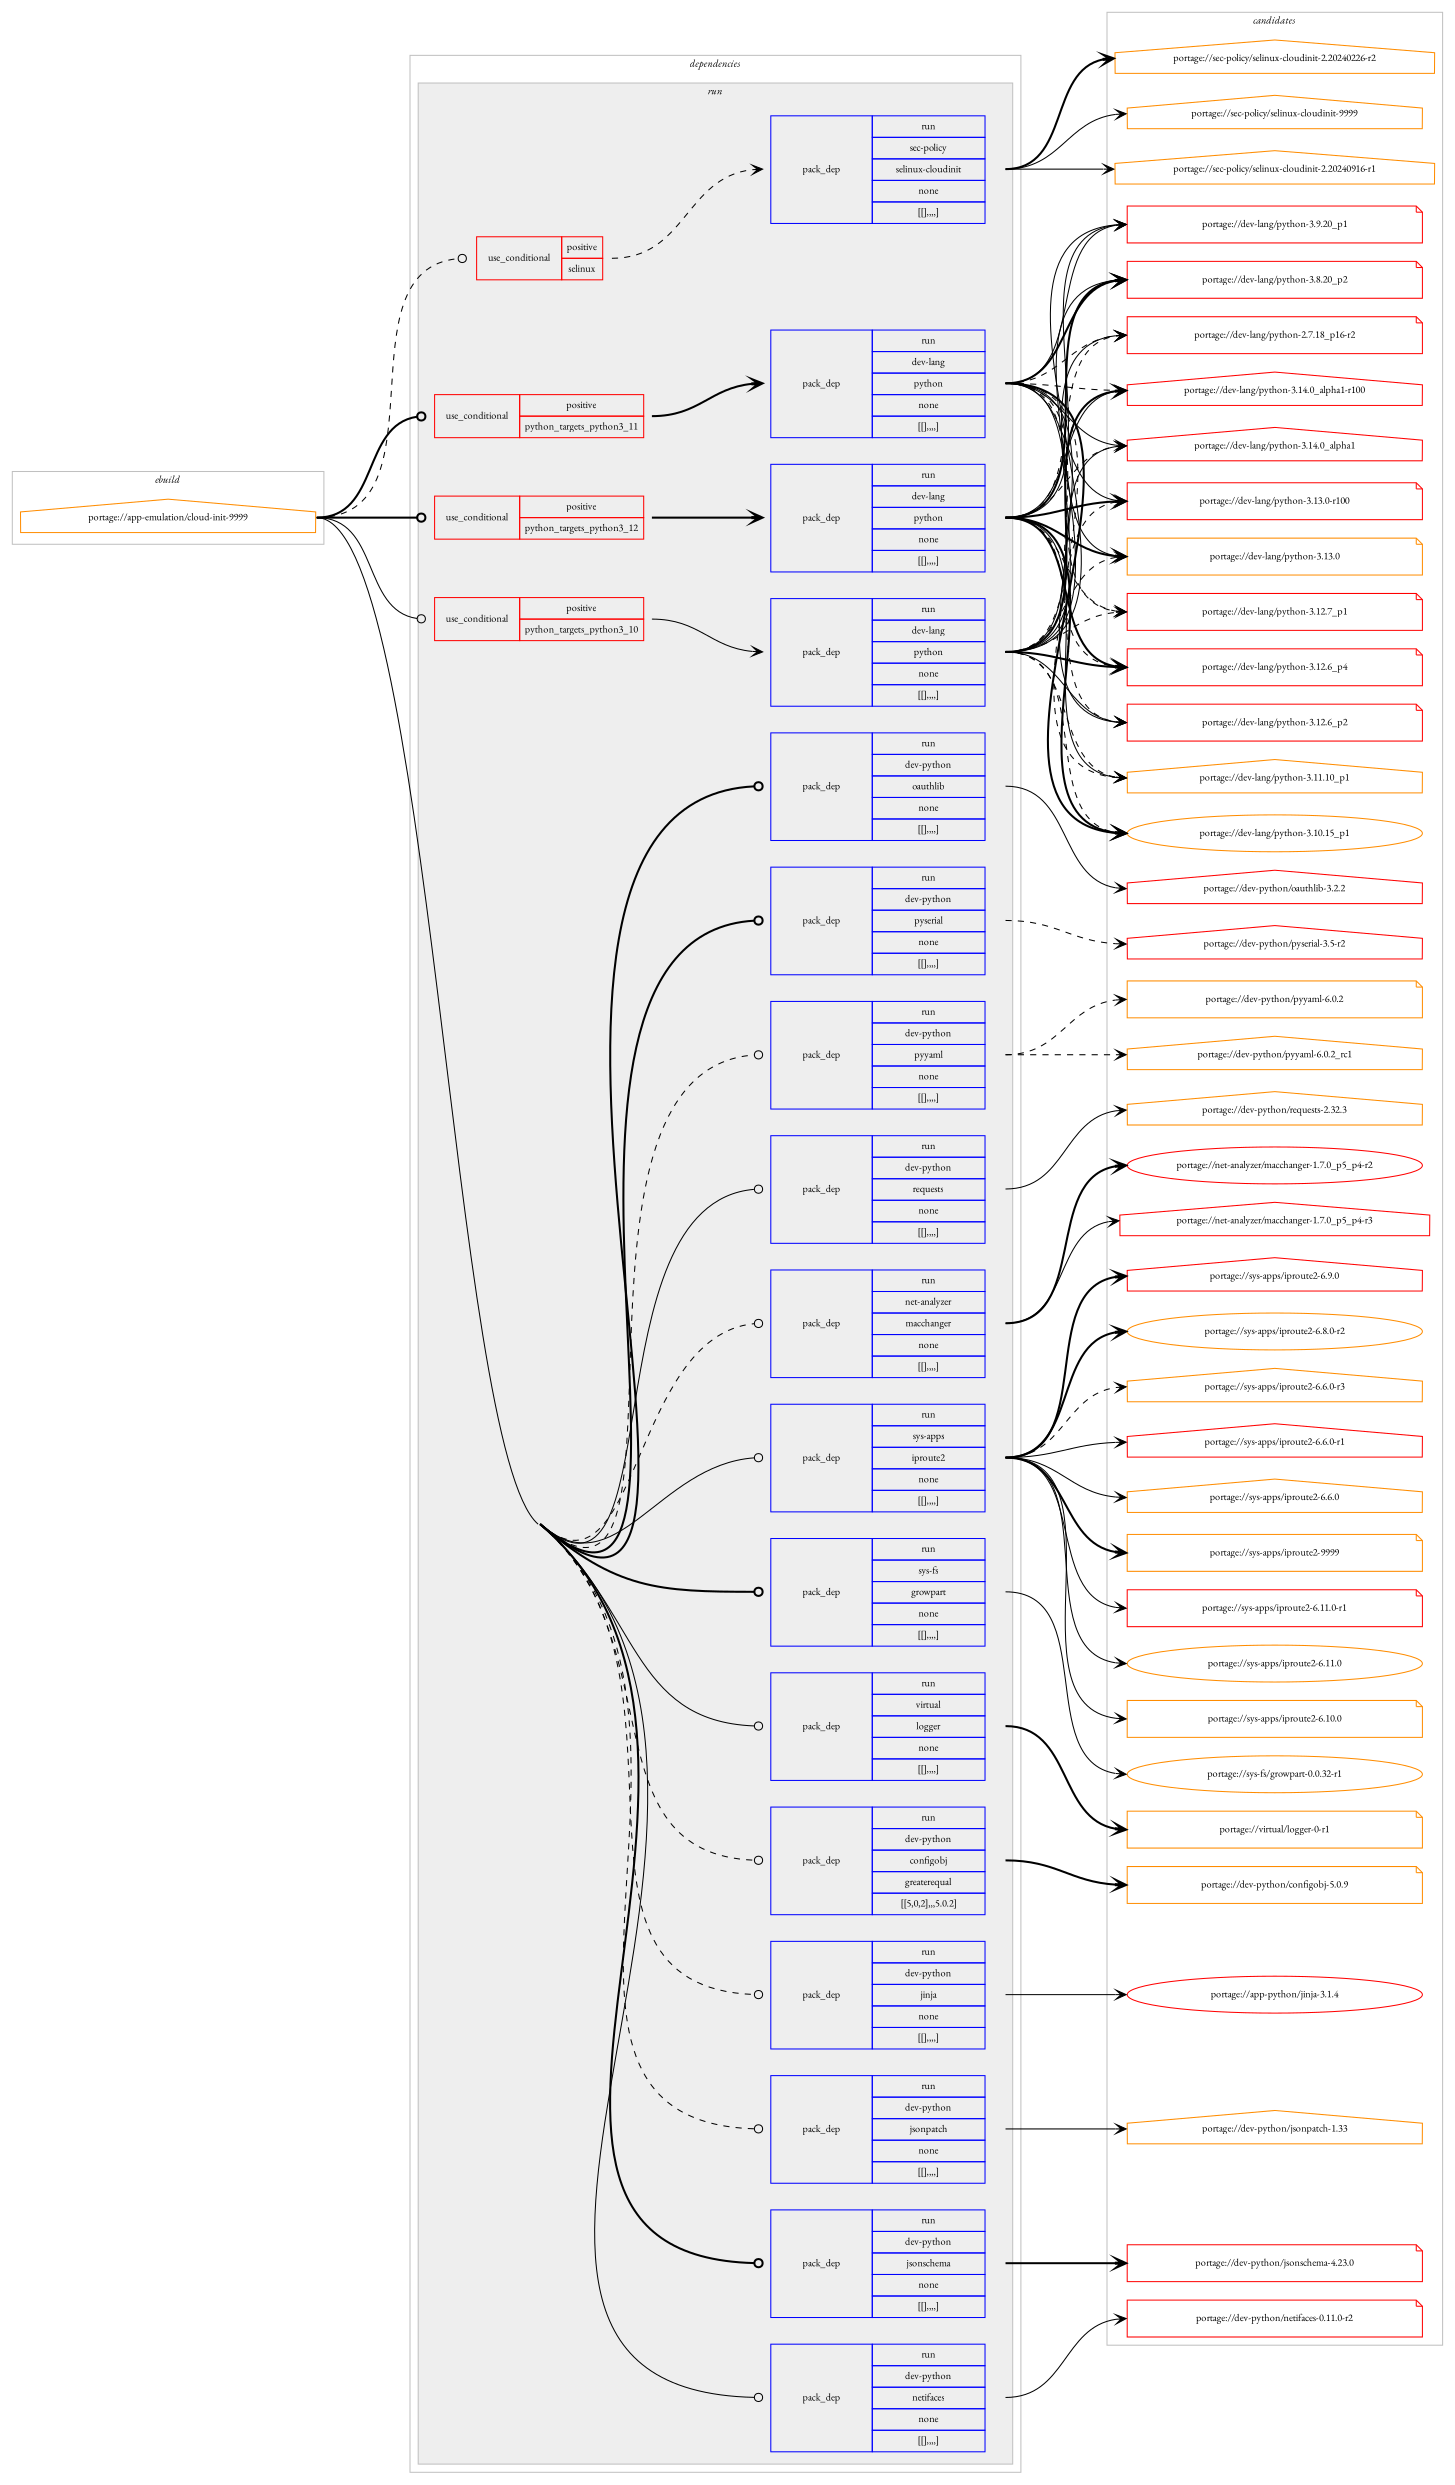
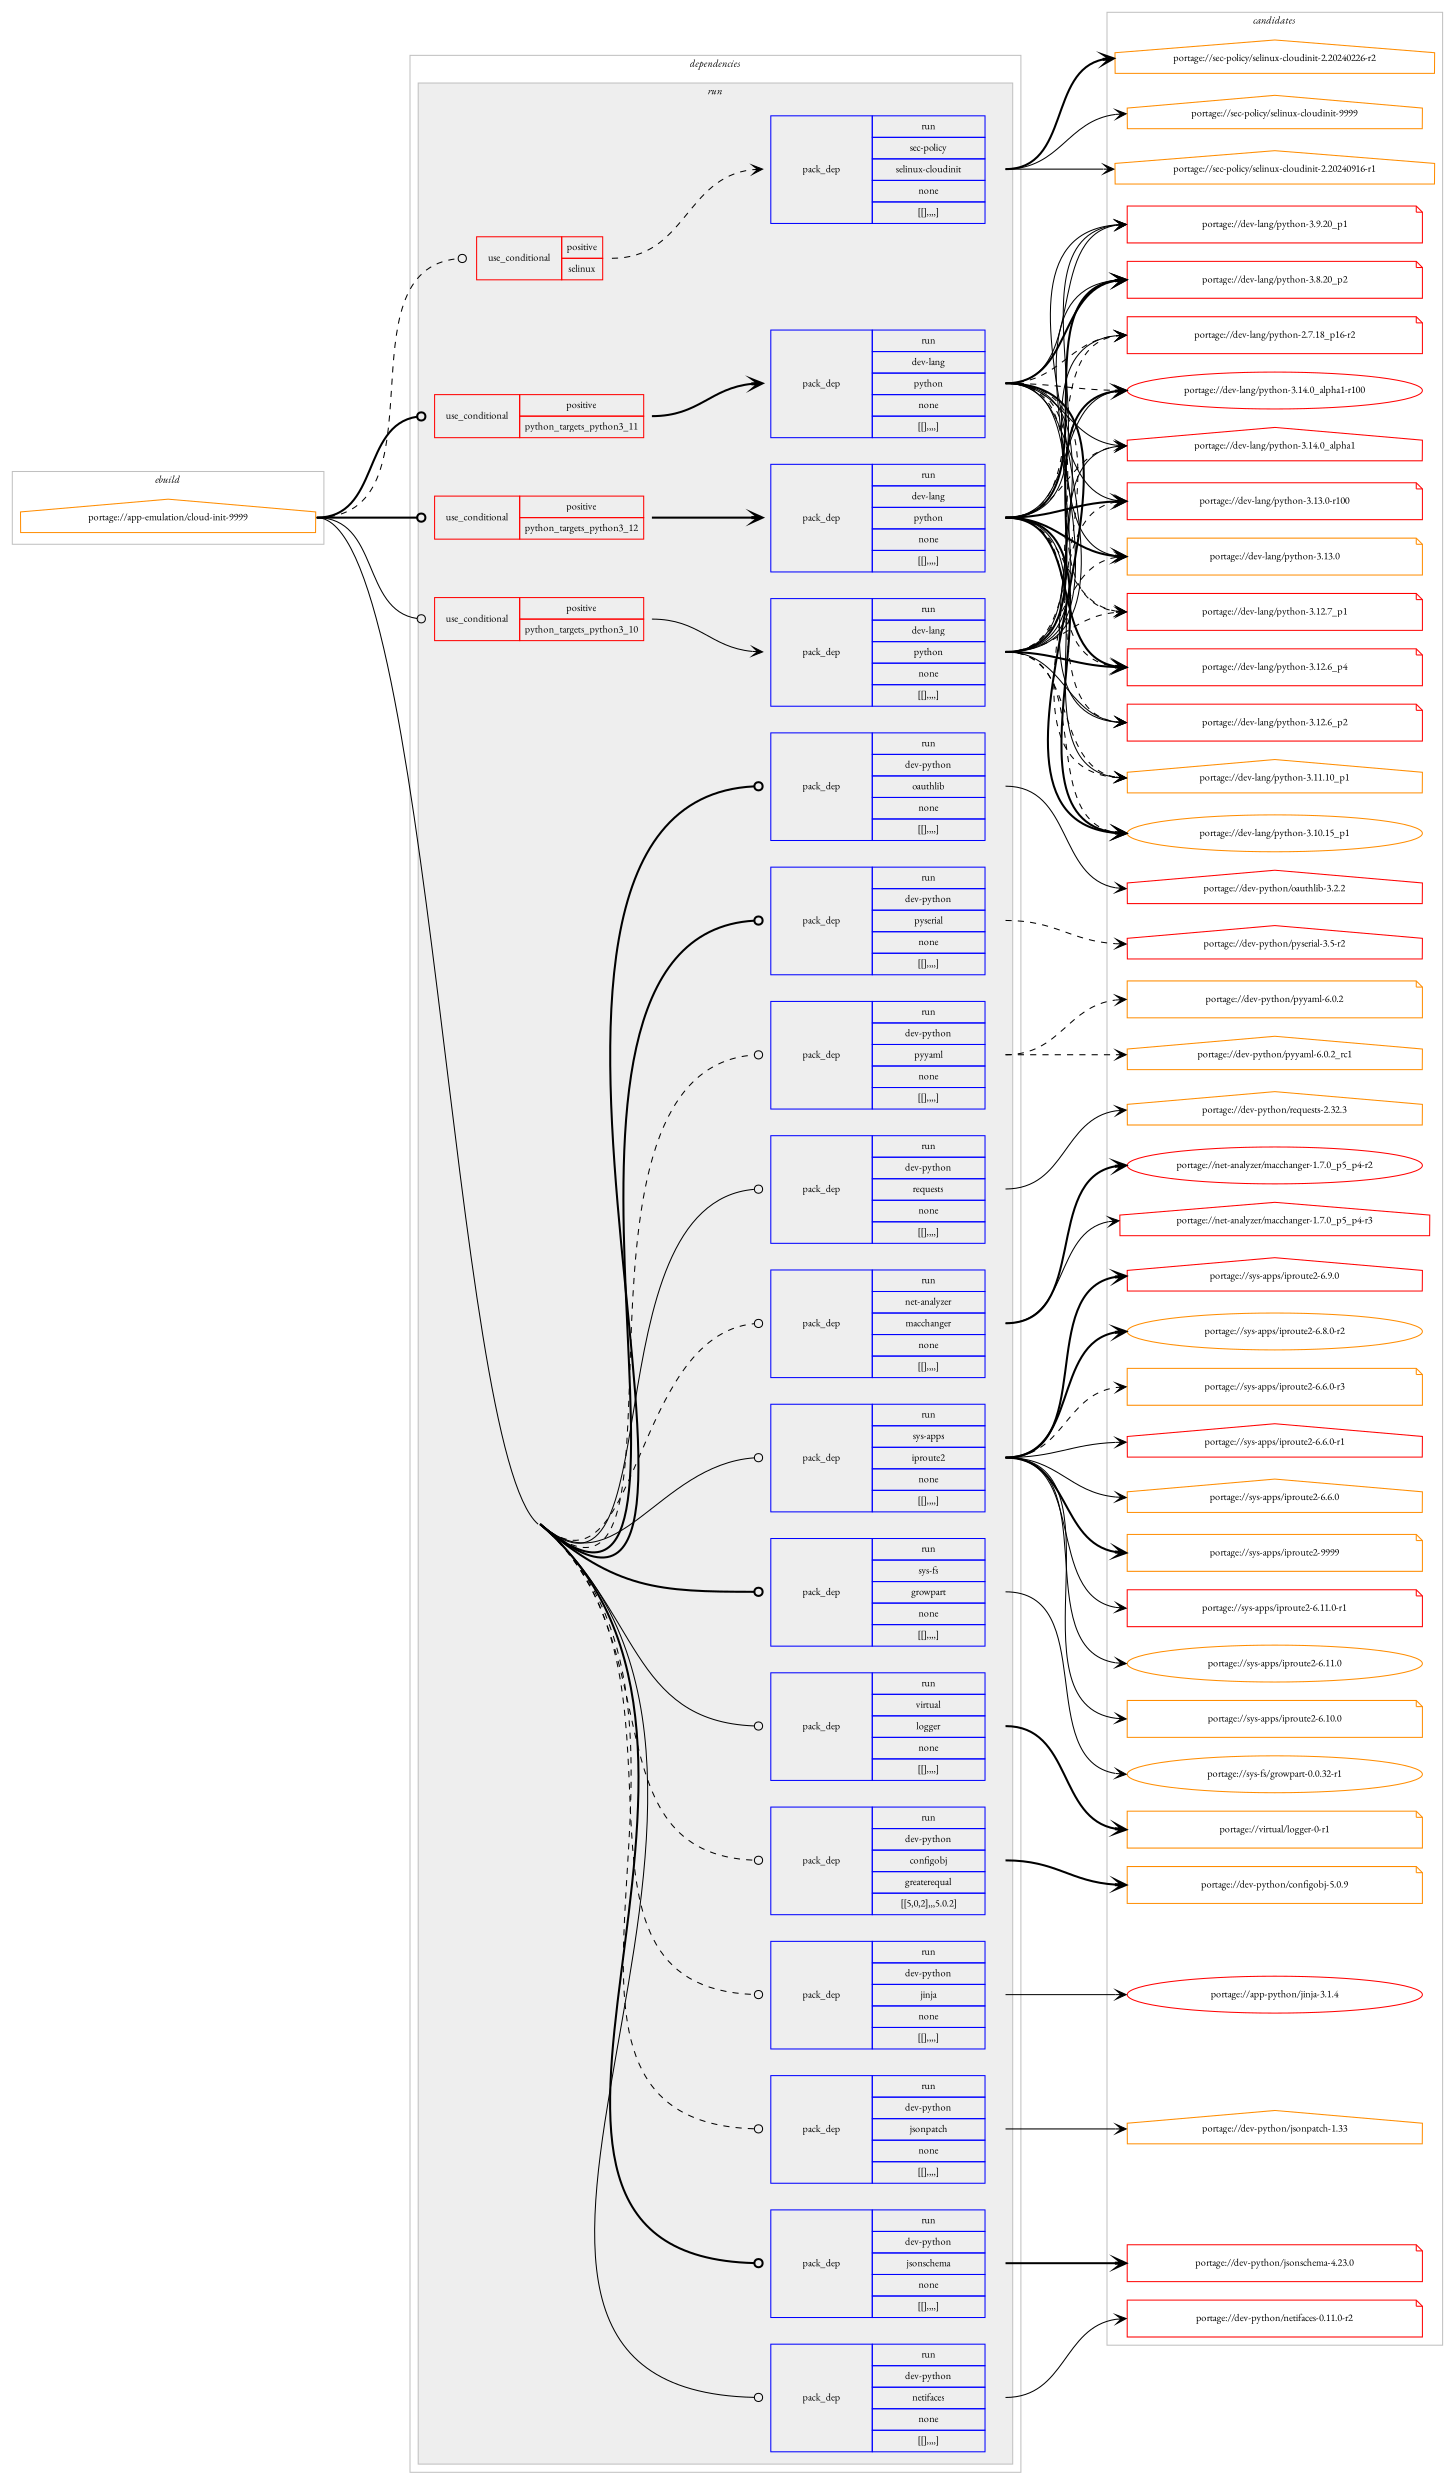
node "portage://dev-lang/python-3.14.0_alpha1-r100": shape house -> ellipse
node "portage://sys-apps/iproute2-6.6.0-r3": shape house -> note
